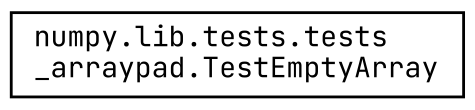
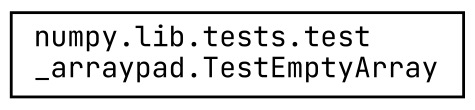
node "numpy.lib.tests.tests _arraypad.TestEmptyArray": label "numpy.lib.tests.tests _arraypad.TestEmptyArray" -> "numpy.lib.tests.test _arraypad.TestEmptyArray"
